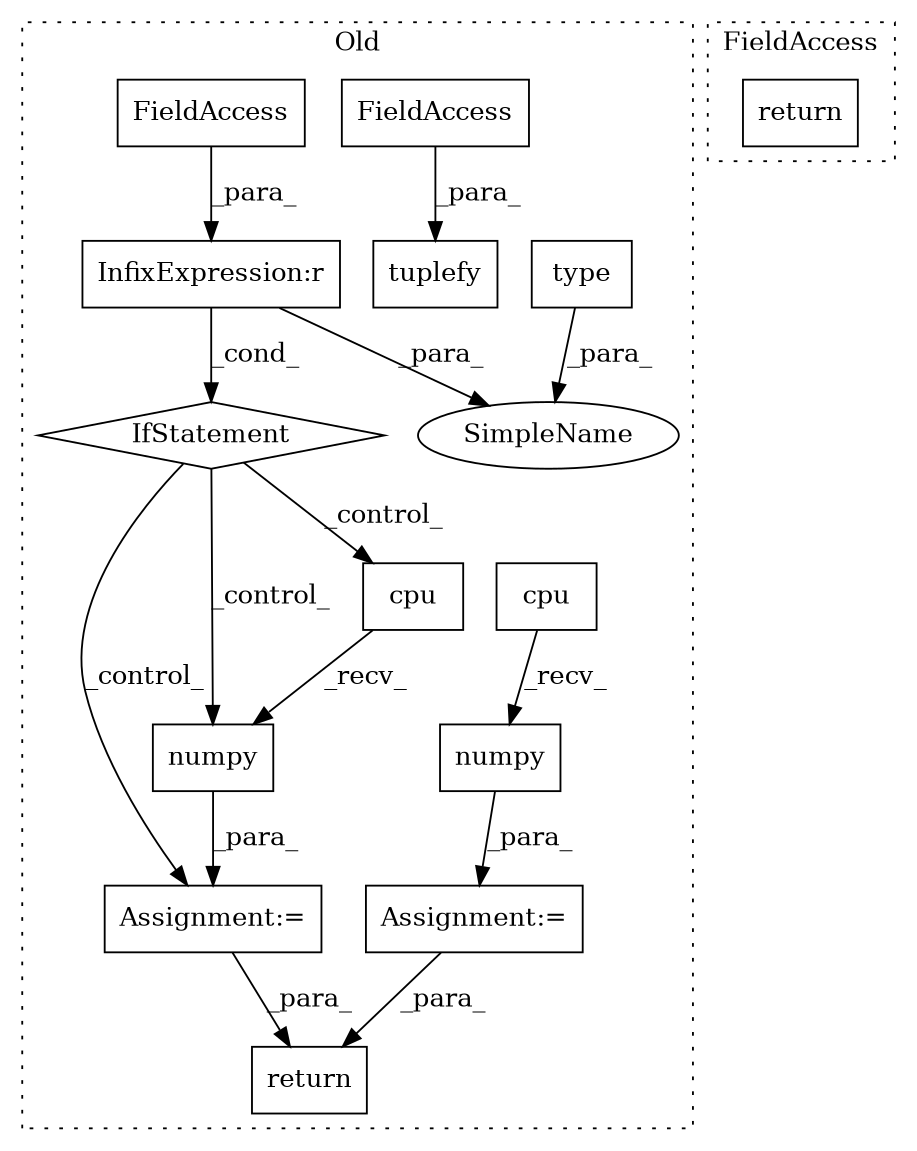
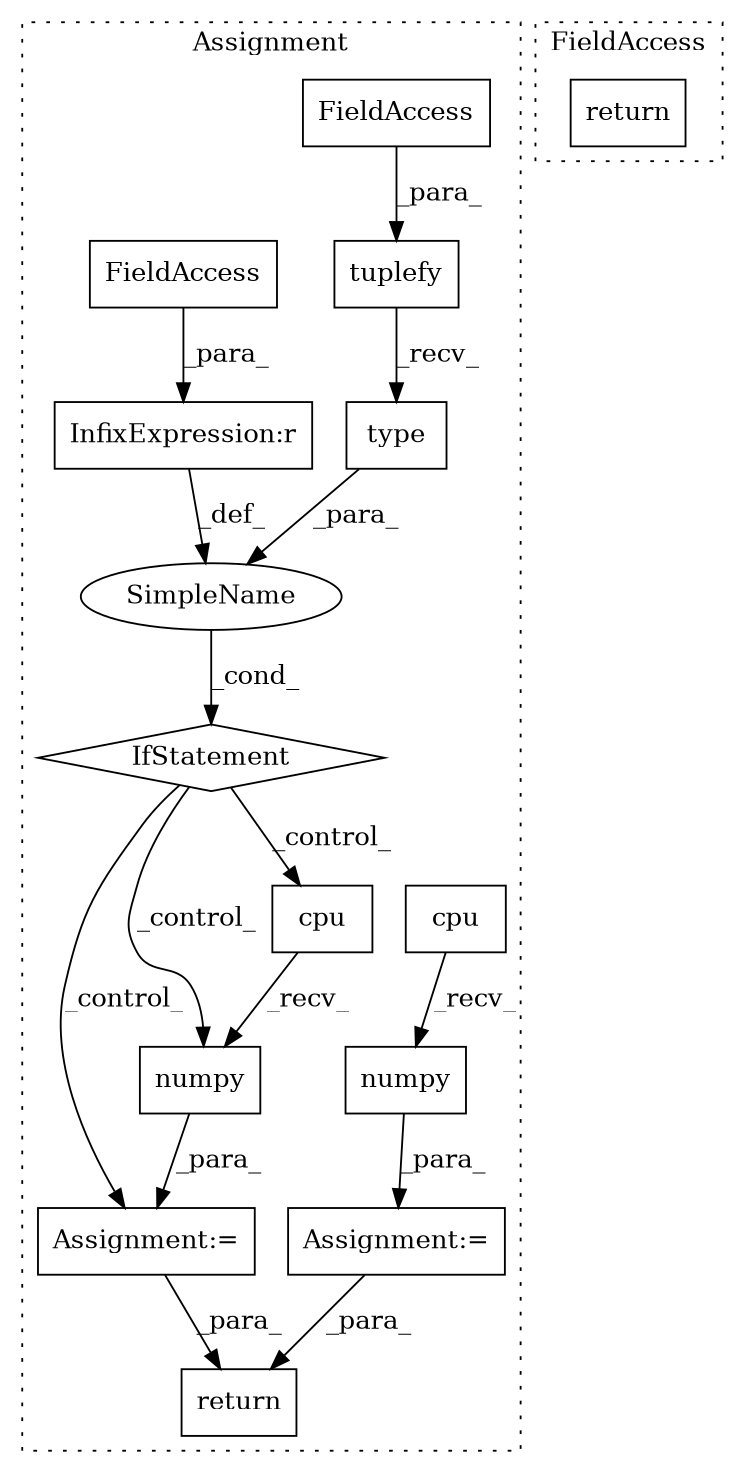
cluster "Old": label "Old" -> "Assignment"
edge "InfixExpression:r" -> "IfStatement": now "SimpleName" -> "IfStatement"
edge "tuplefy" -> "type": added, label "_recv_"
edge "InfixExpression:r" -> "SimpleName": label "_para_" -> "_def_"
